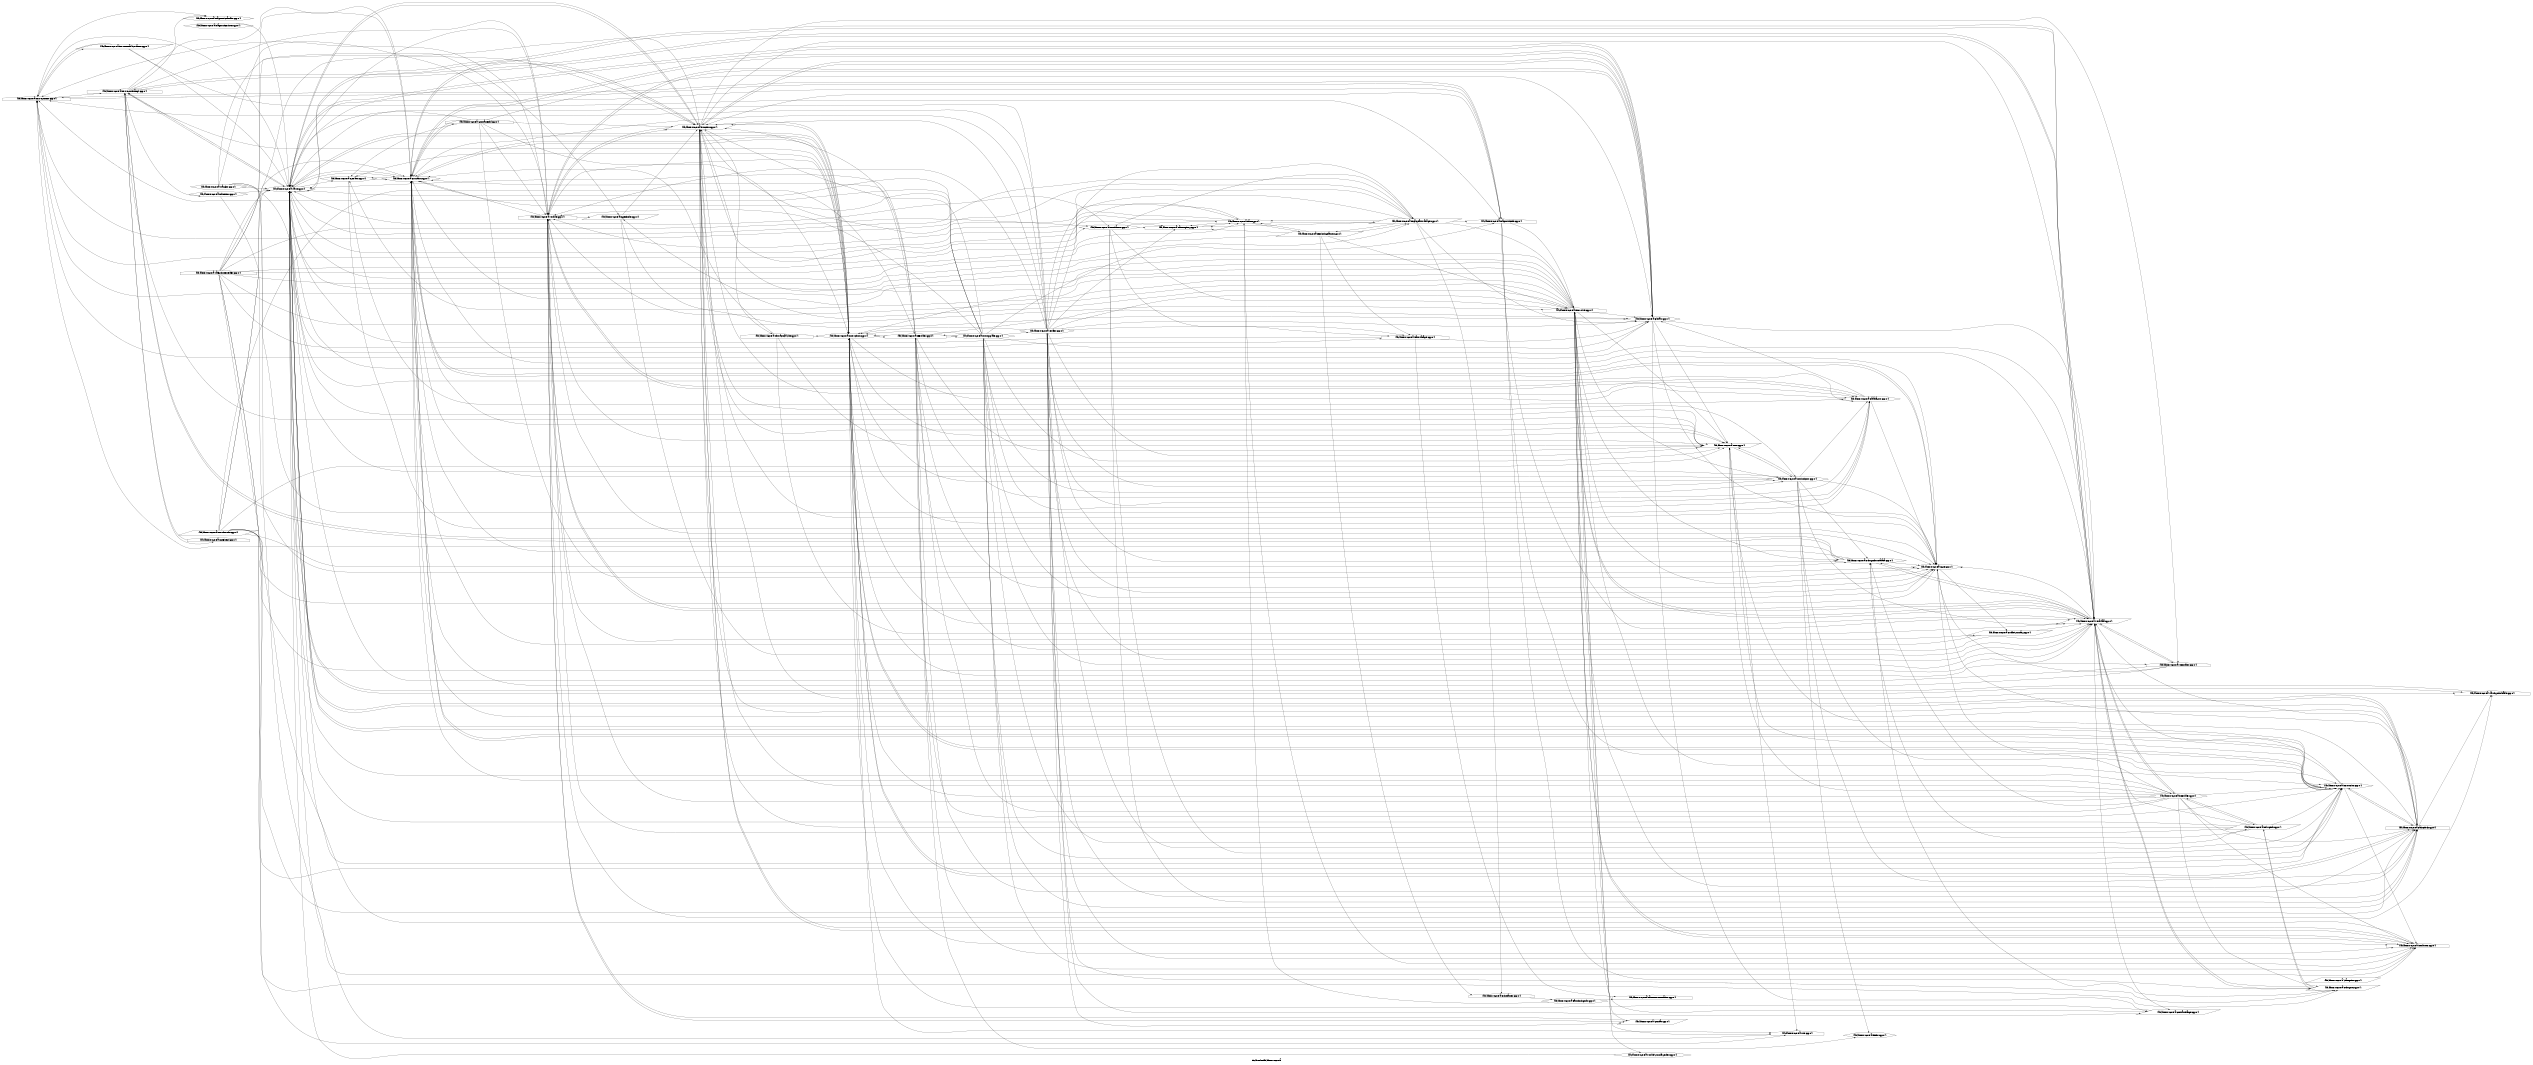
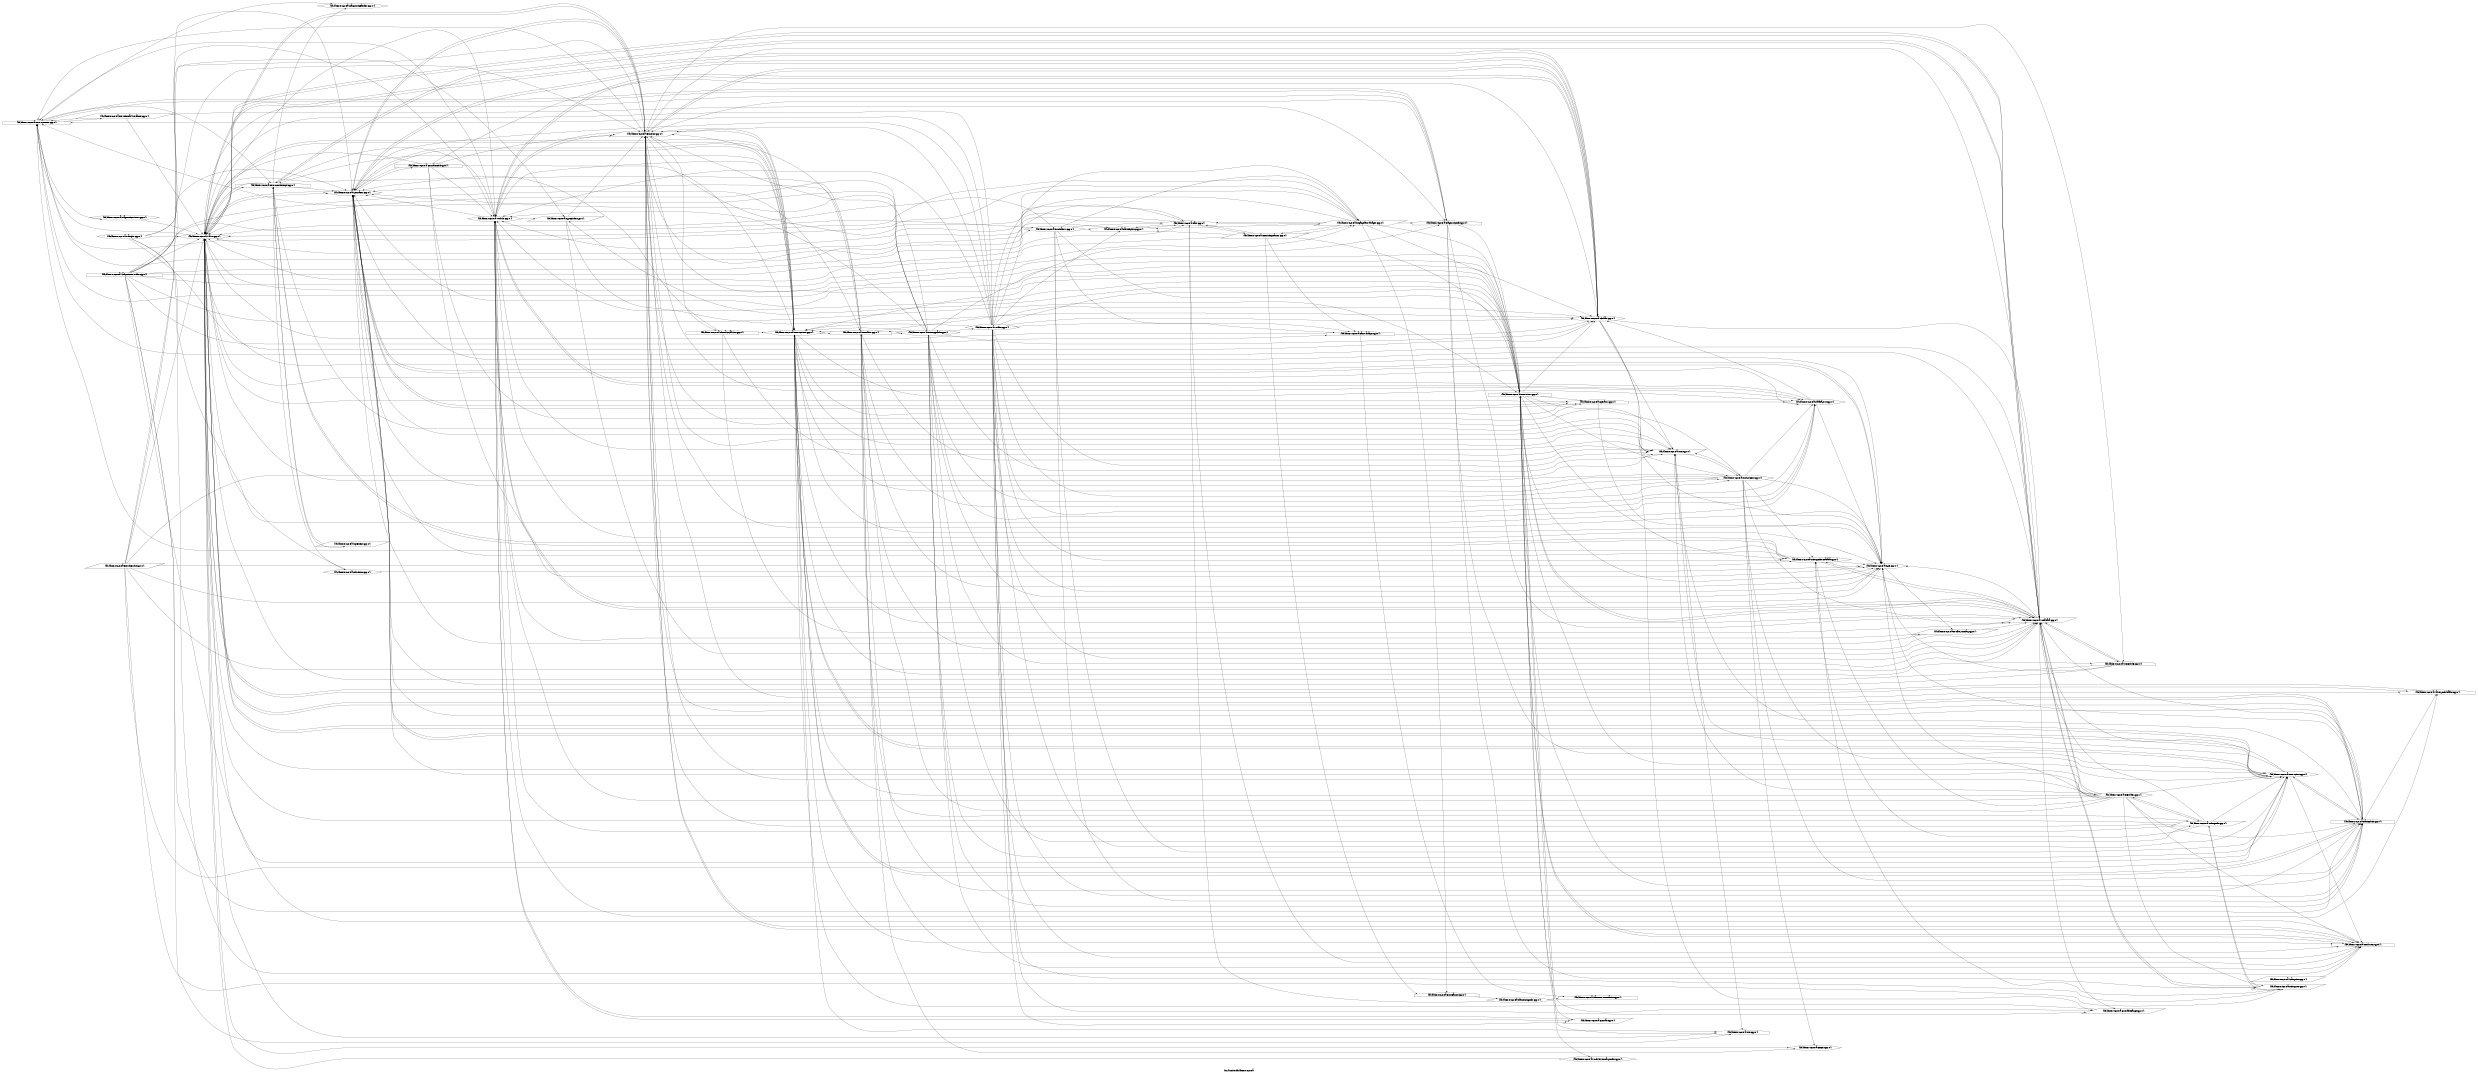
edge "{lib/libLLVMCore.a(Function.cpp.o)}" -> "{lib/libLLVMCore.a(LLVMContext.cpp.o)}": added
node "{lib/libLLVMCore.a(Operator.cpp.o)}": shape hexagon -> house
edge "{lib/libLLVMCore.a(LLVMContext.cpp.o)}" -> "{lib/libLLVMCore.a(DiagnosticPrinter.cpp.o)}": added
node "{lib/libLLVMCore.a(Module.cpp.o)}": shape house -> hexagon
edge "{lib/libLLVMCore.a(Value.cpp.o)}" -> "{lib/libLLVMCore.a(User.cpp.o)}": now "{lib/libLLVMCore.a(Value.cpp.o)}" -> "{lib/libLLVMCore.a(FPEnv.cpp.o)}"
node "{lib/libLLVMCore.a(OptBisect.cpp.o)}": shape house -> parallelogram
edge "{lib/libLLVMCore.a(Type.cpp.o)}" -> "{lib/libLLVMCore.a(DIBuilder.cpp.o)}": reversed
edge "{lib/libLLVMCore.a(IRBuilder.cpp.o)}" -> "{lib/libLLVMCore.a(Instruction.cpp.o)}": now "{lib/libLLVMCore.a(IRBuilder.cpp.o)}" -> "{lib/libLLVMCore.a(DebugInfo.cpp.o)}"
